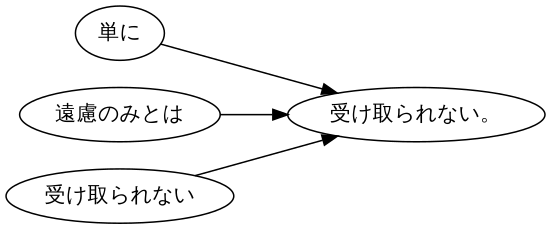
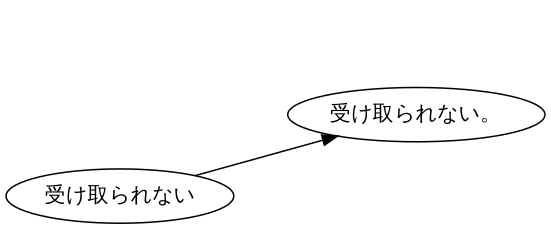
node "単に": removed
node "遠慮のみとは": removed
